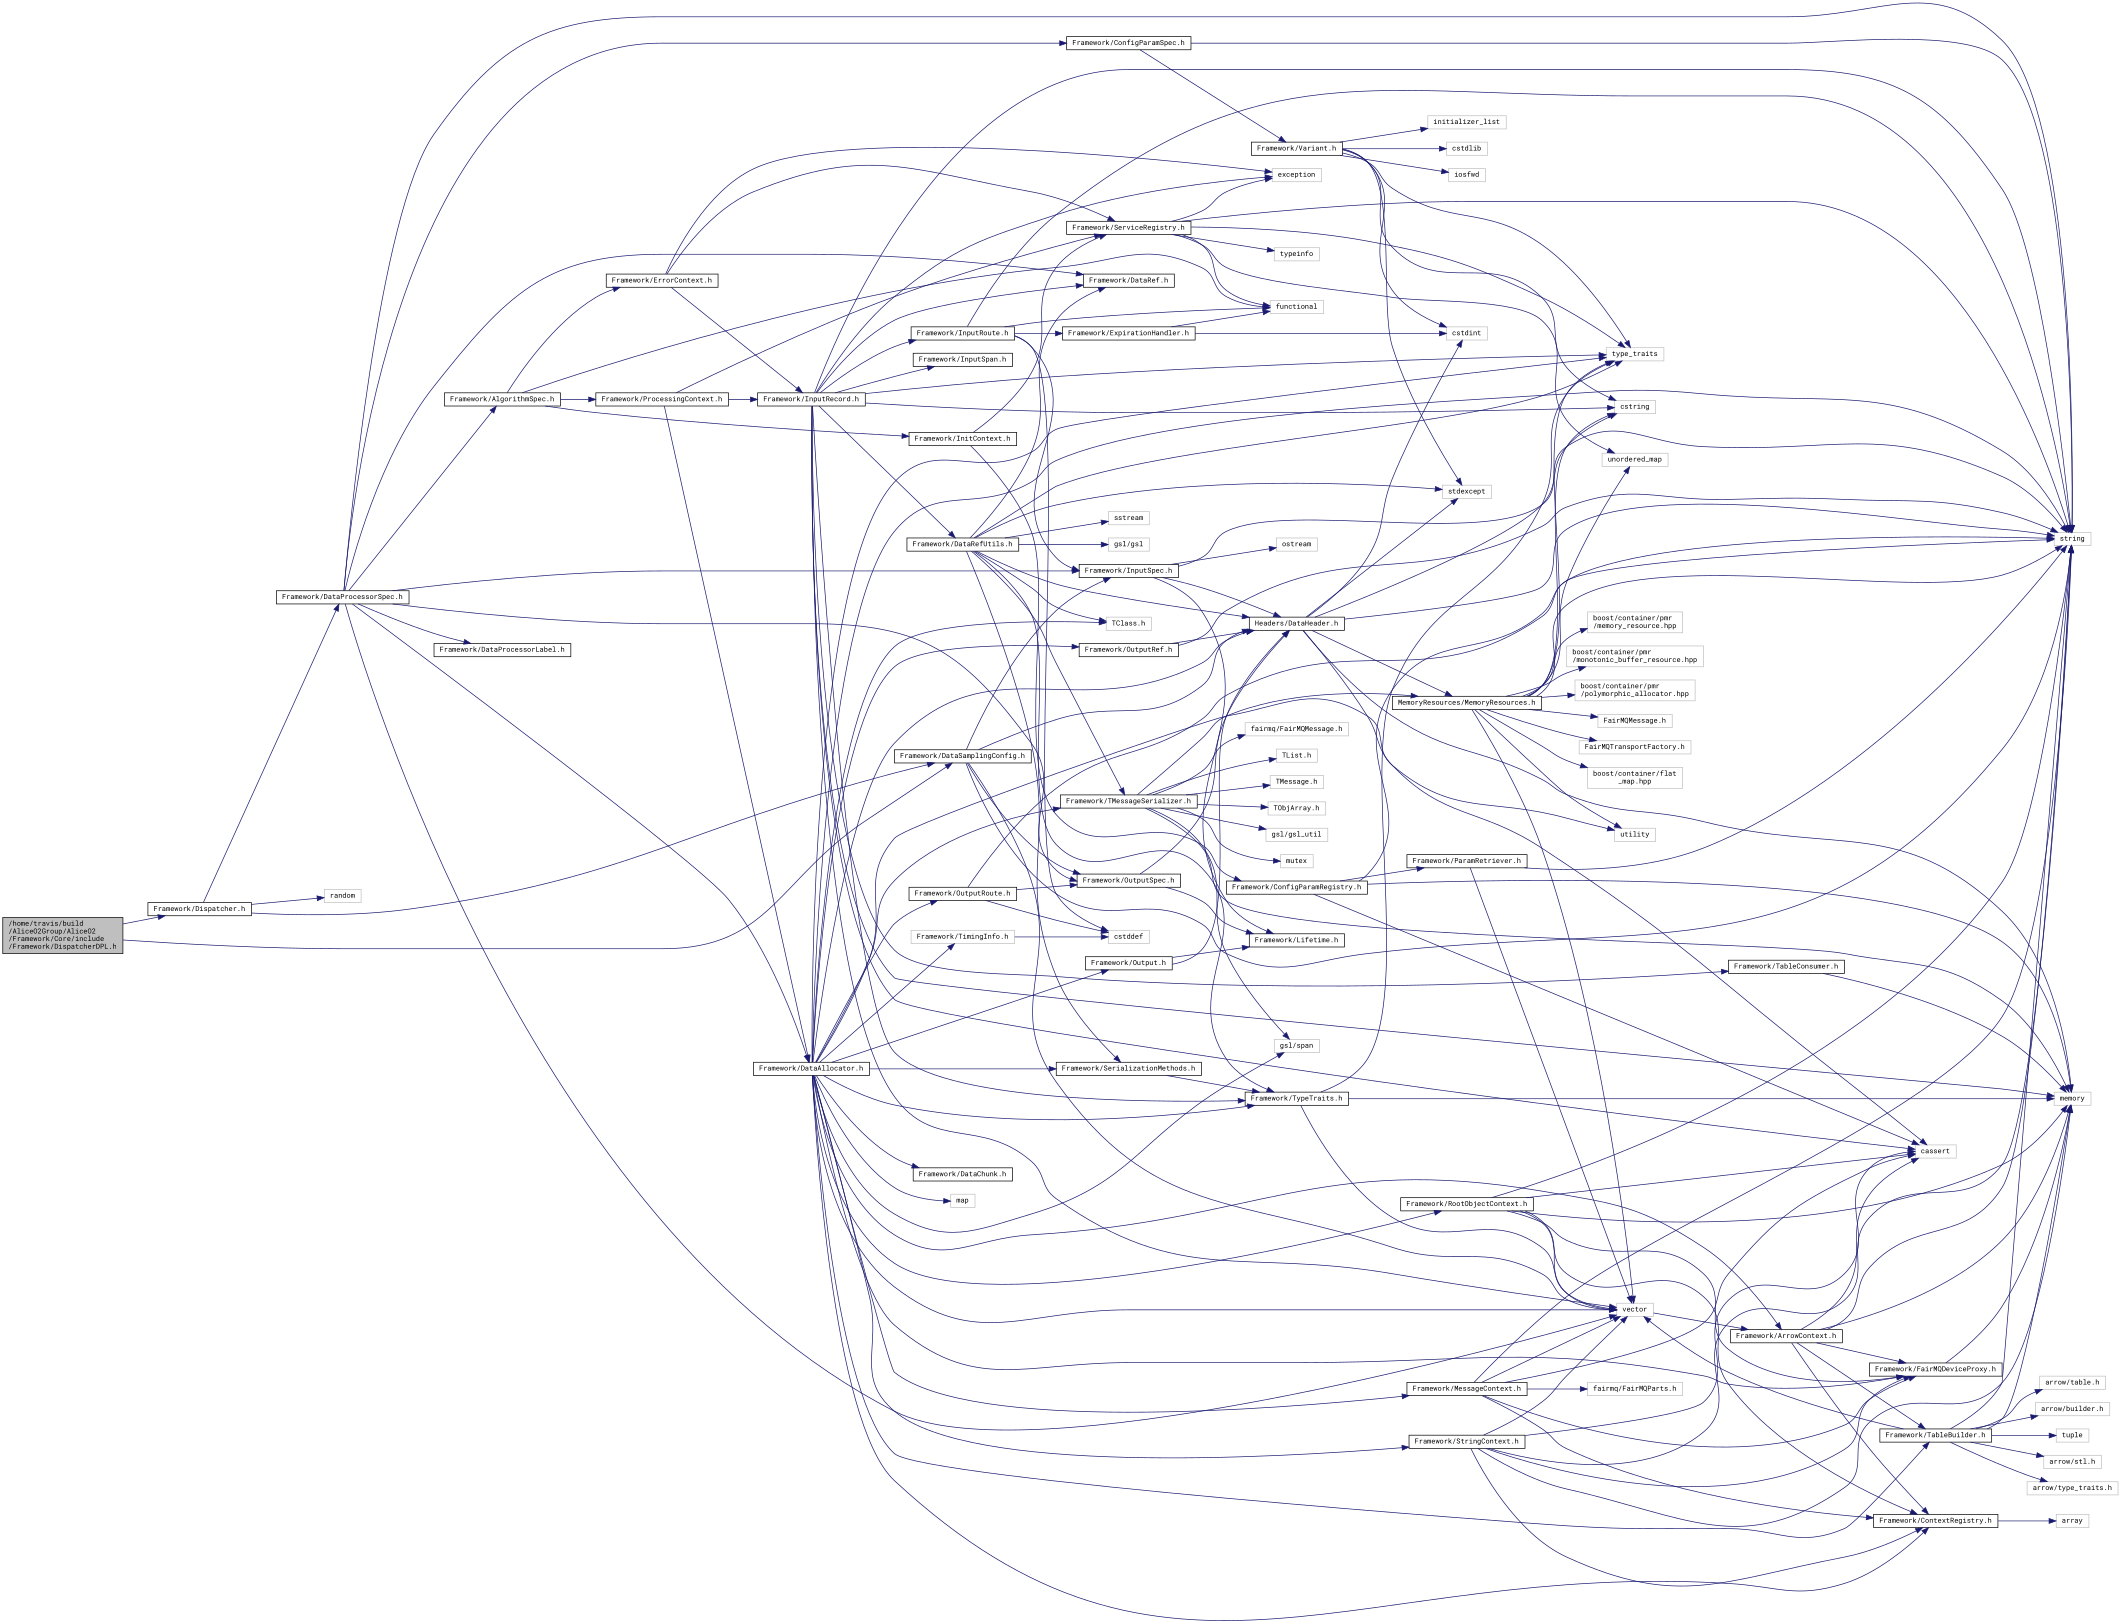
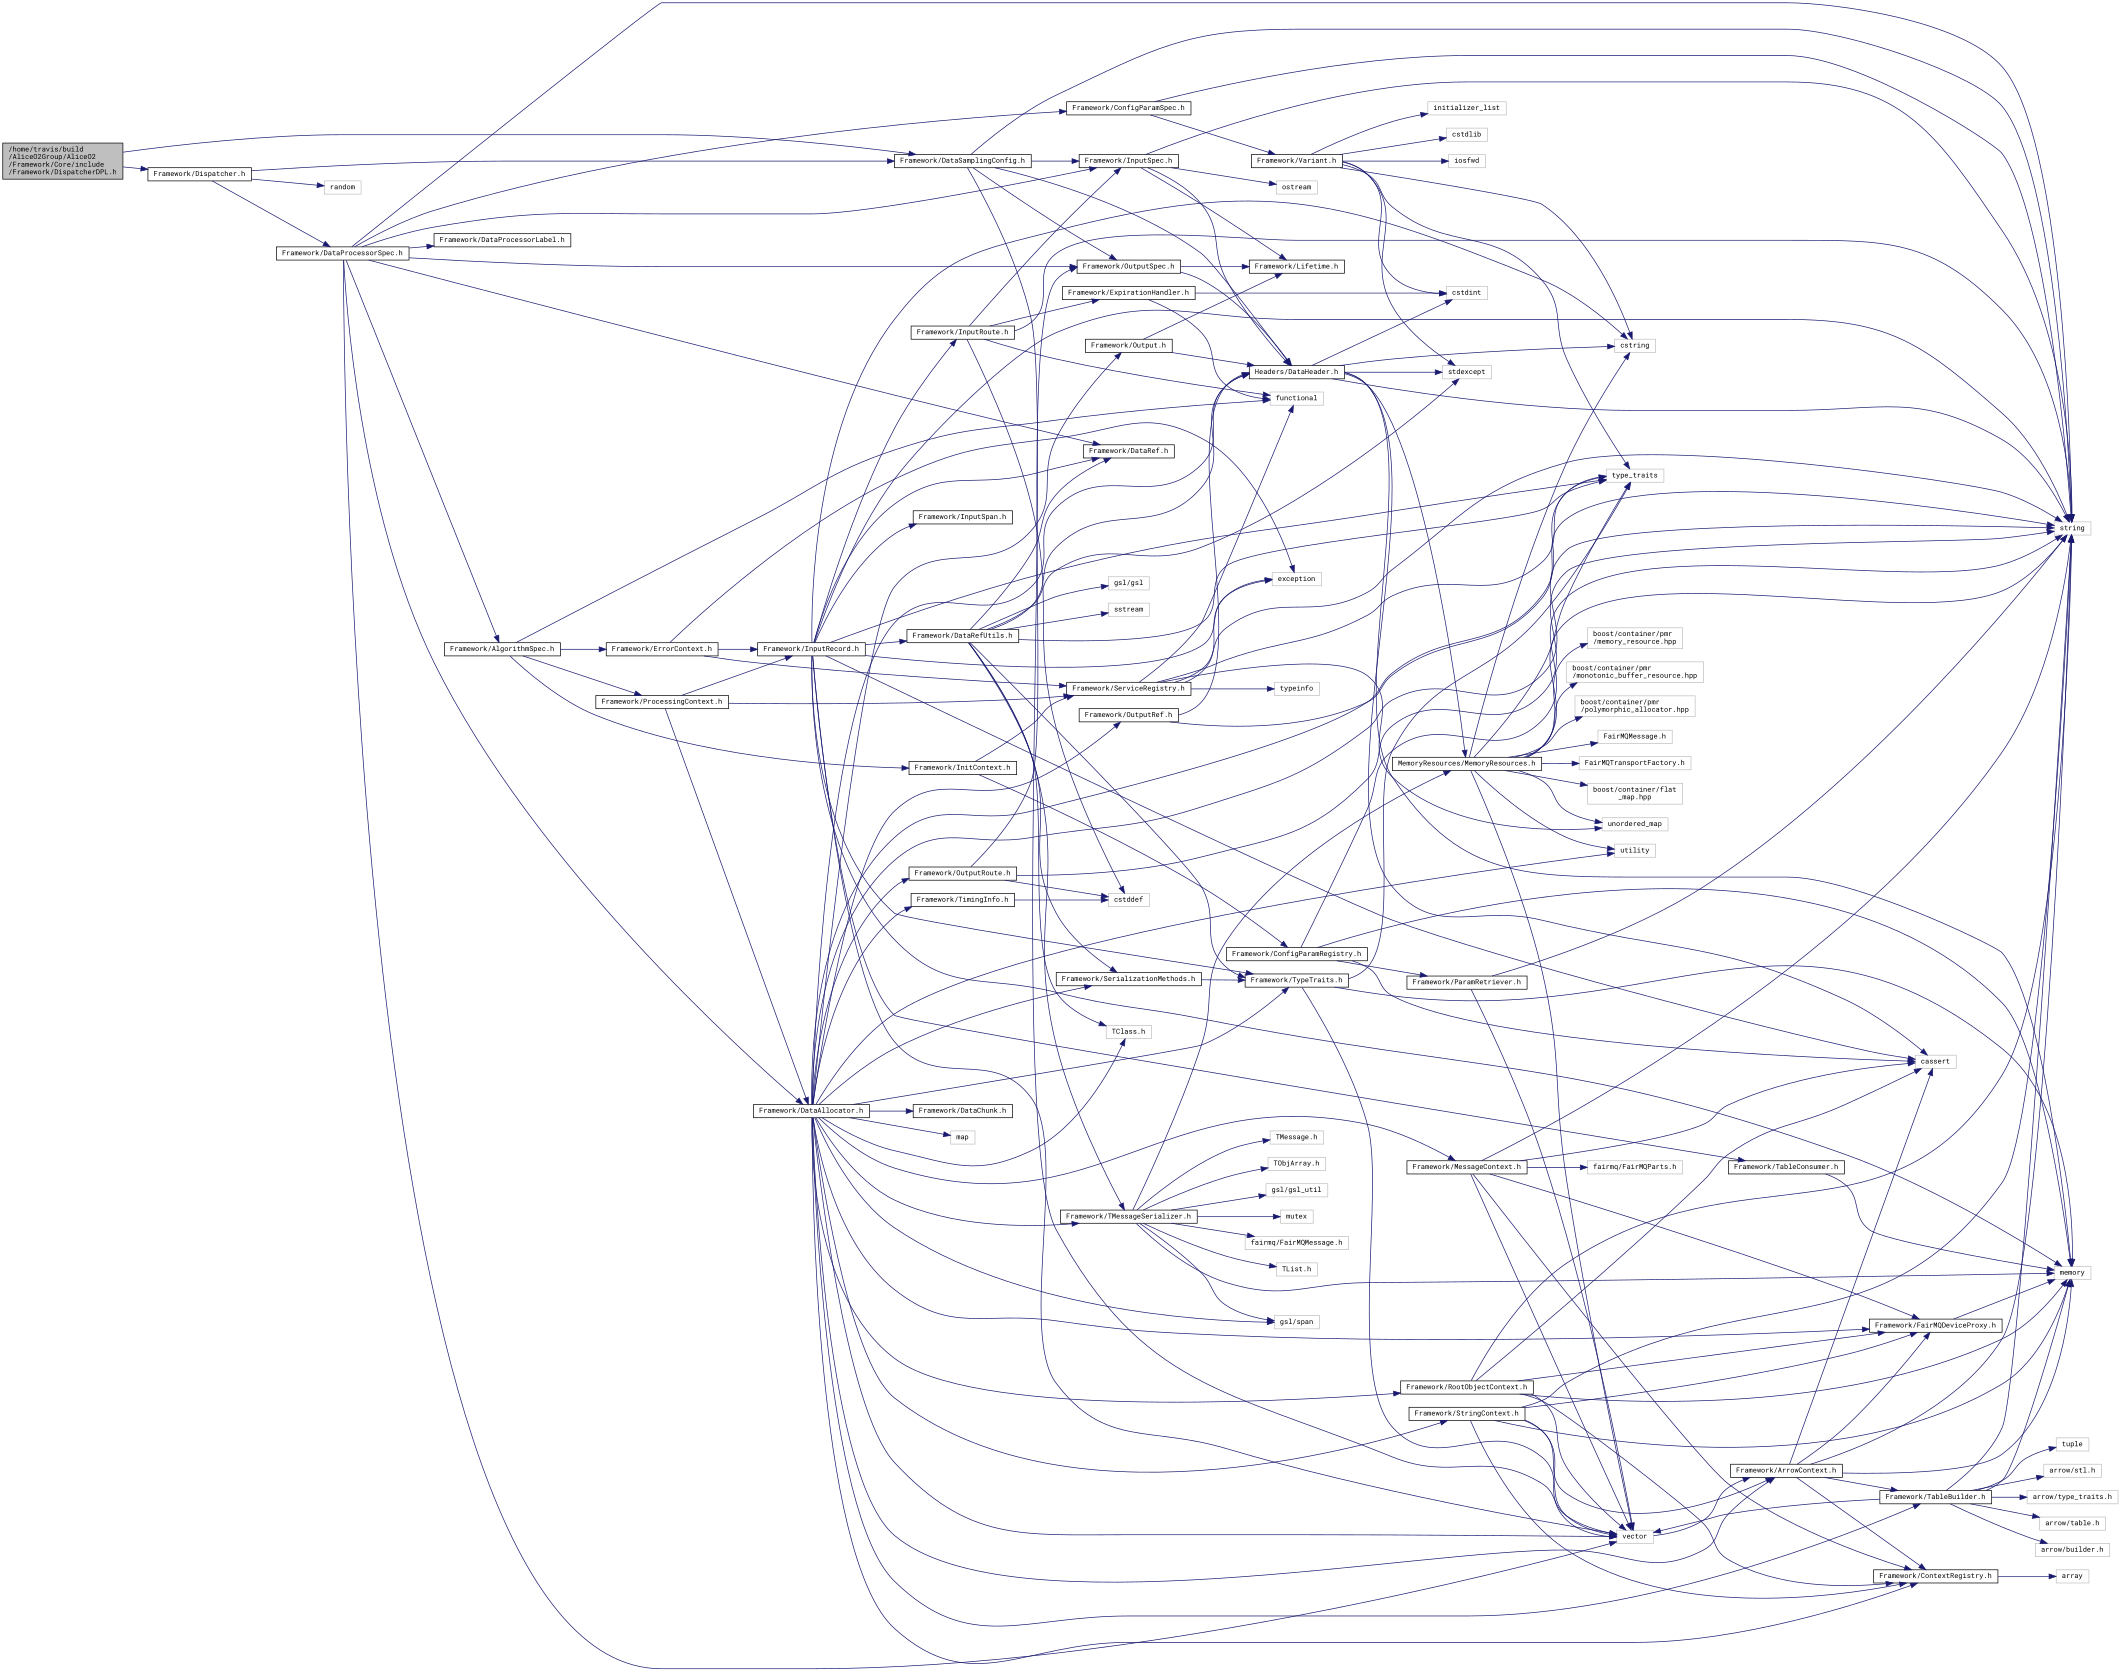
node "Framework/TimingInfo.h": color grey75 -> black
edge "Framework/StringContext.h" -> "cassert": now "Framework/StringContext.h" -> "Framework/ArrowContext.h"
